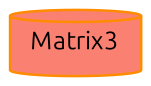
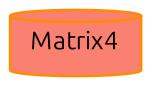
node "Matrix3": label "Matrix3" -> "Matrix4"
